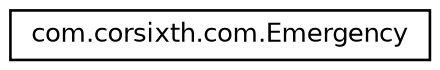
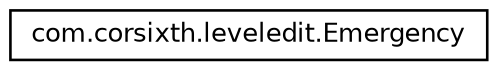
node "com.corsixth.com.Emergency": label "com.corsixth.com.Emergency" -> "com.corsixth.leveledit.Emergency"
